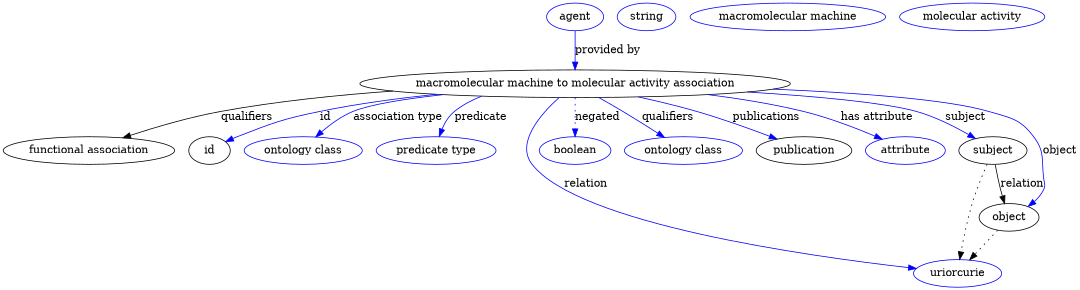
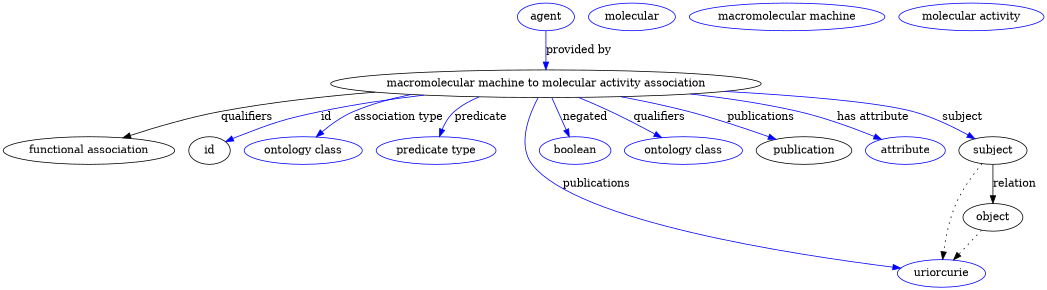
node "string": label "string" -> "molecular"
edge "macromolecular machine to molecular activity association" -> "object": removed, label "object"
edge "macromolecular machine to molecular activity association" -> "boolean": style dotted -> solid
edge "macromolecular machine to molecular activity association" -> "uriorcurie": label "relation" -> "publications"
